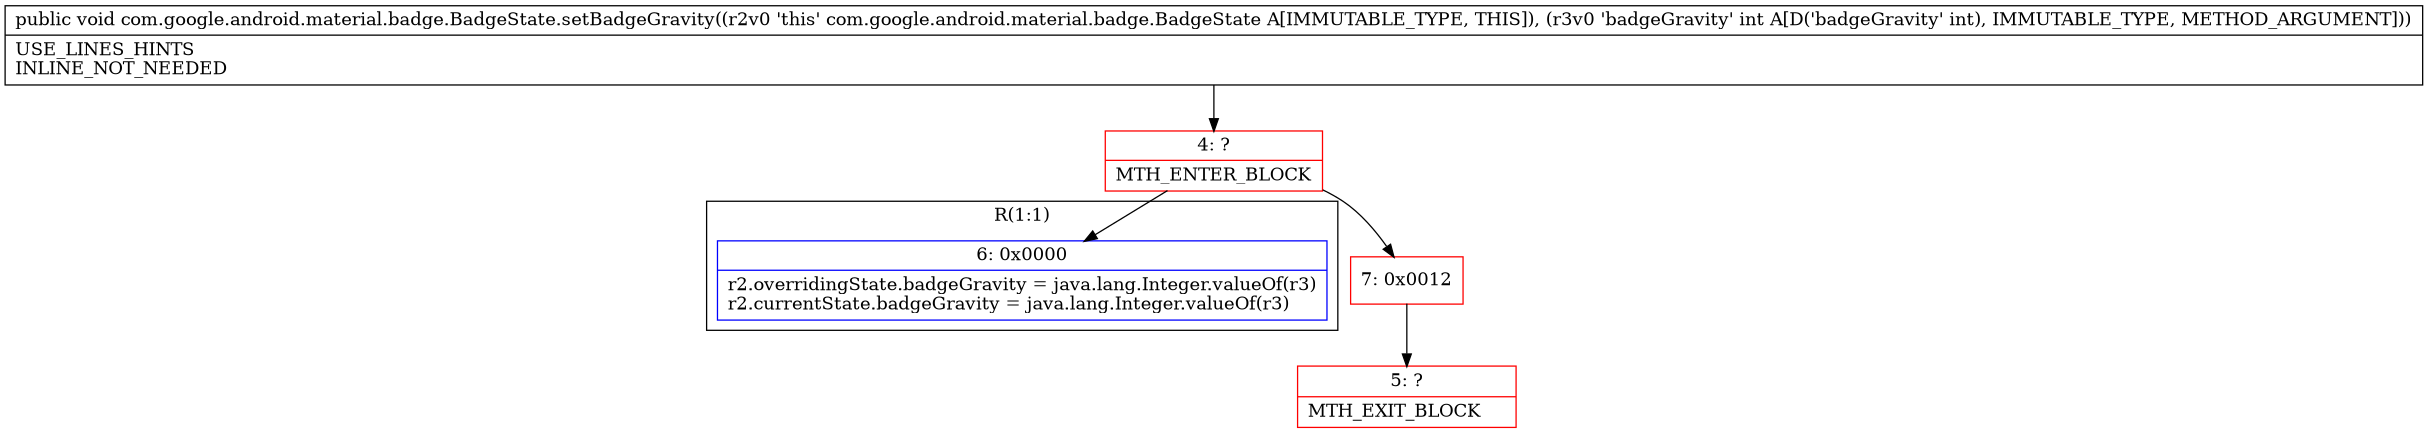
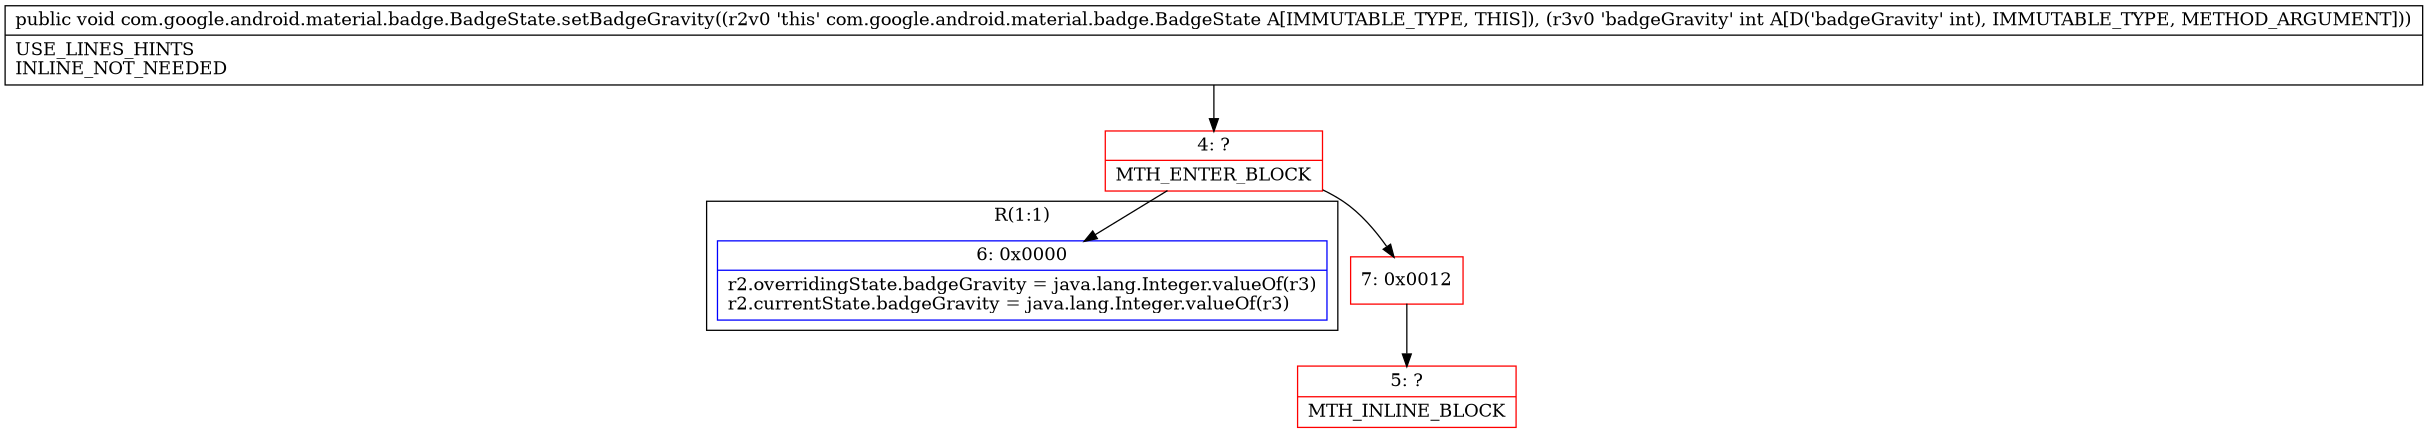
node "5: ?": text "MTH_EXIT_BLOCK" -> "MTH_INLINE_BLOCK"
